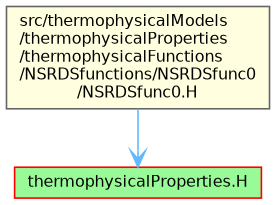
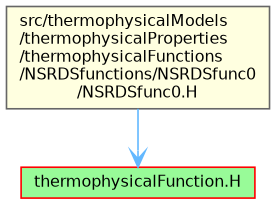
node "thermophysicalProperties.H": label "thermophysicalProperties.H" -> "thermophysicalFunction.H"
